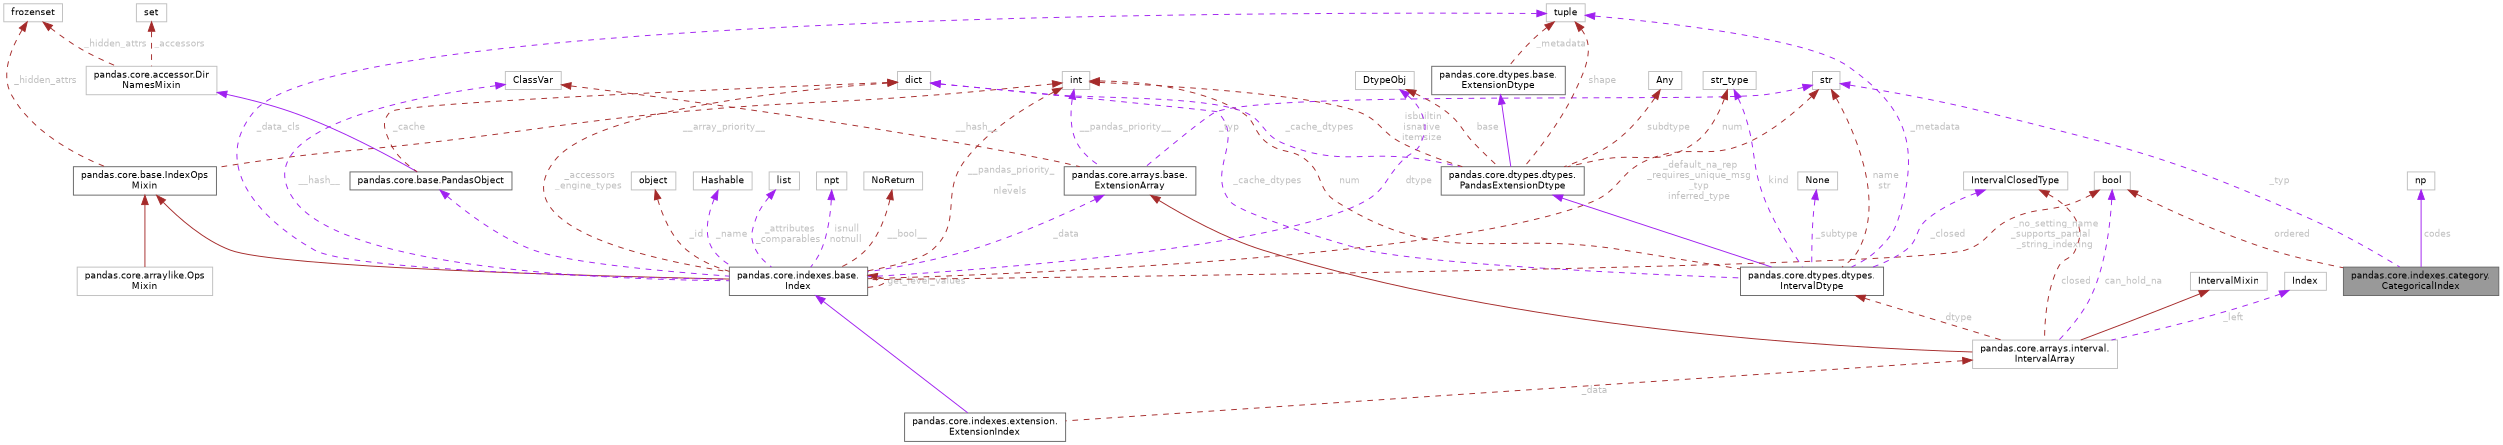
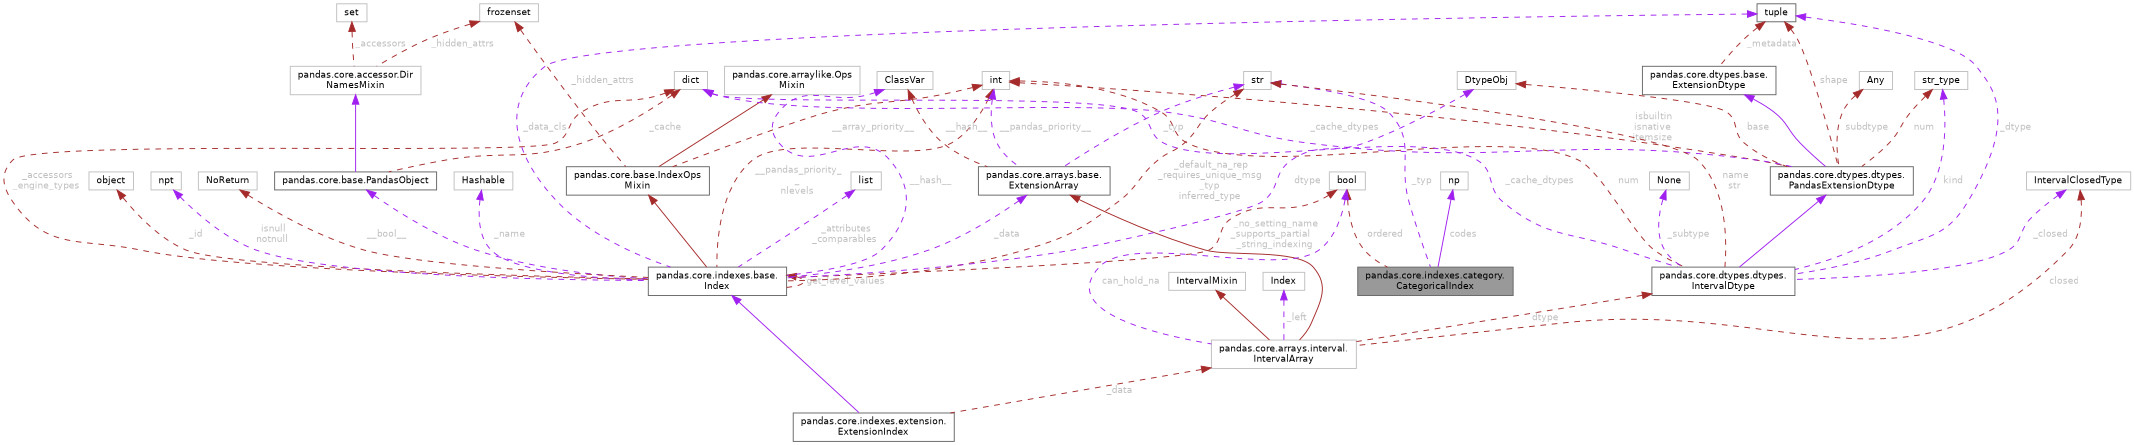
node "tuple": color grey75 -> gray40
edge "pandas.core.dtypes.dtypes. IntervalDtype" -> "tuple": label " _metadata" -> " _dtype"
edge "pandas.core.arraylike.Ops Mixin" -> "pandas.core.base.IndexOps Mixin": reversed
